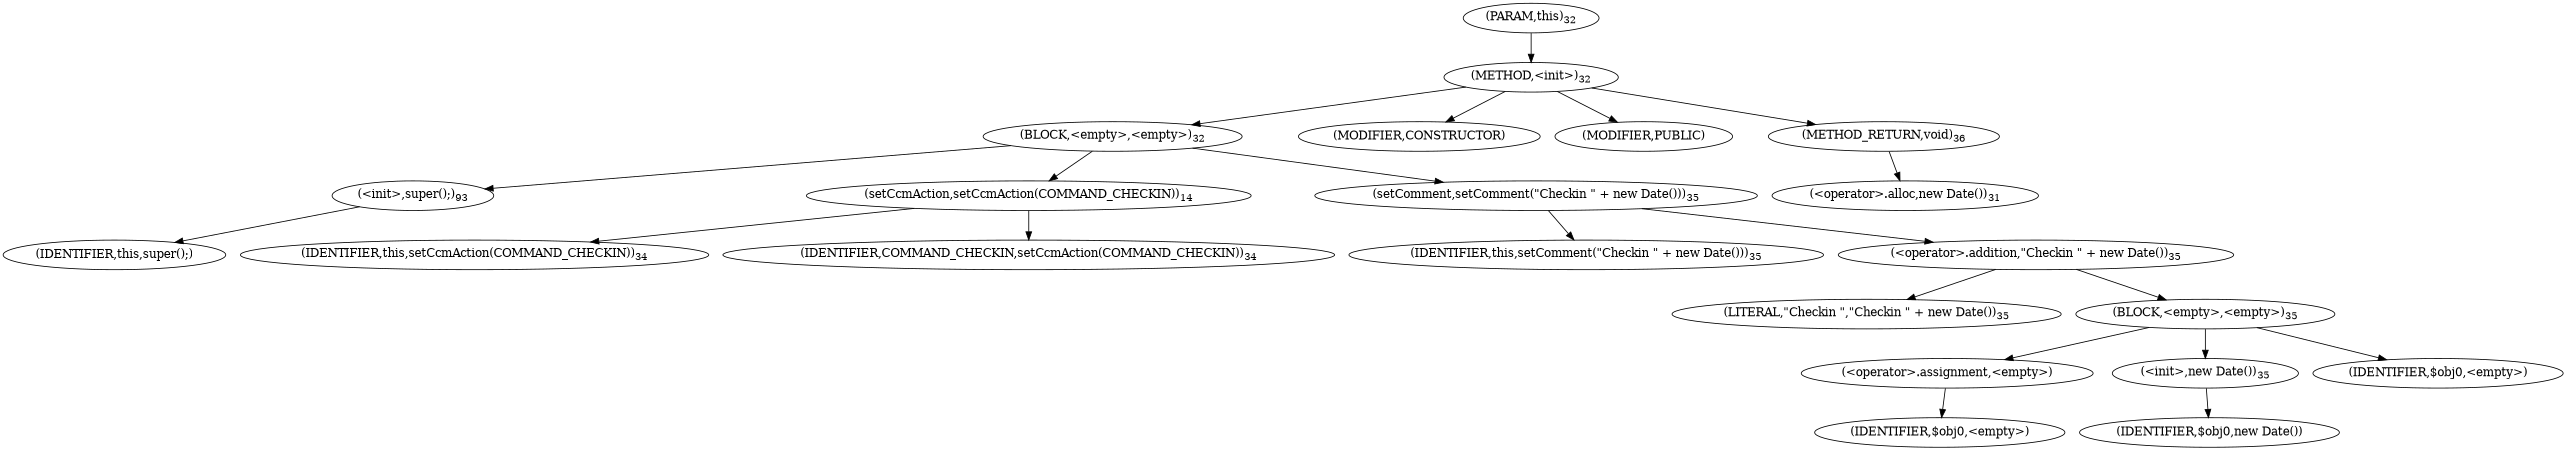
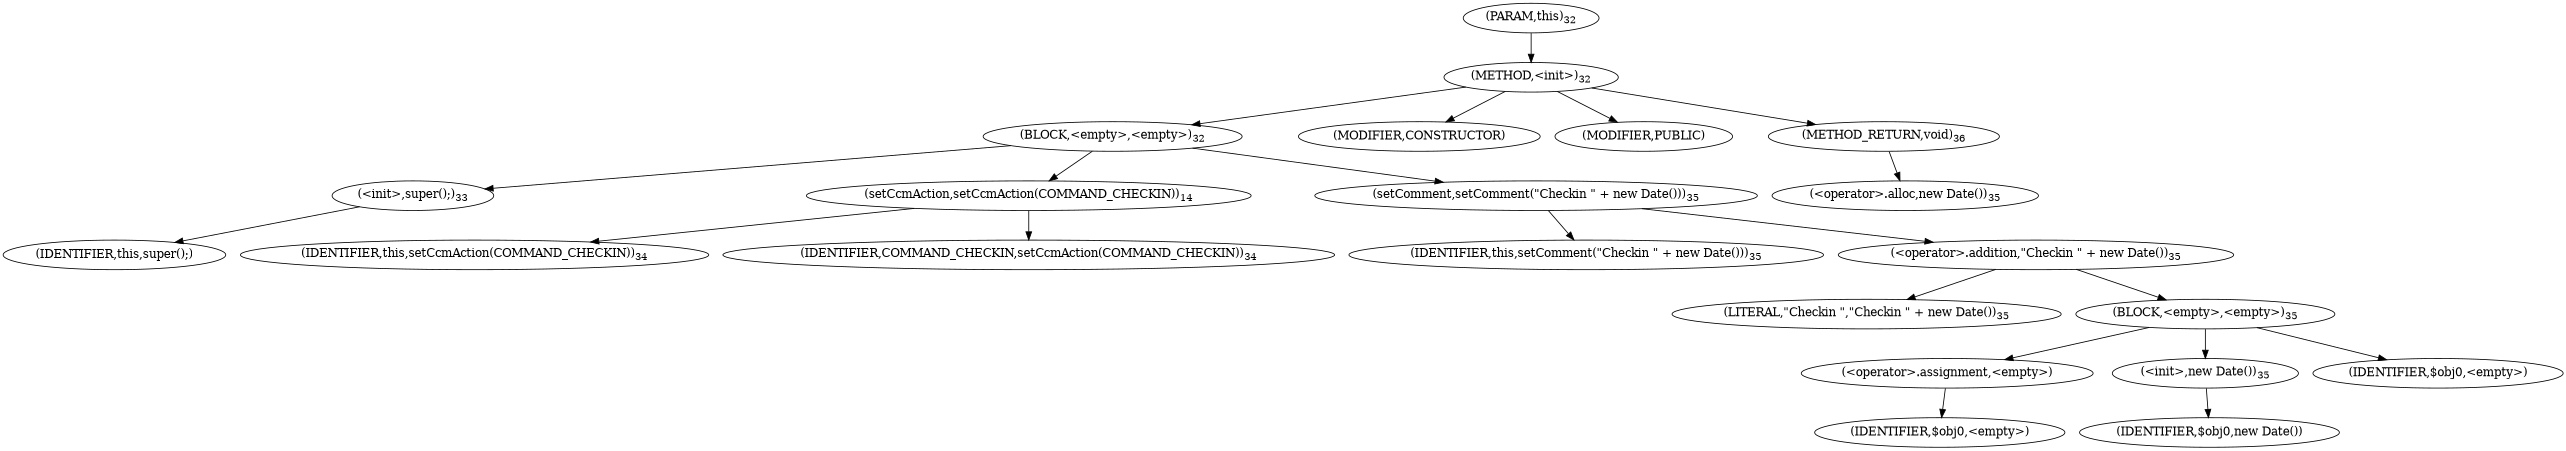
node "(<init>,super();)": text "93" -> "33"
node "(<operator>.alloc,new Date())": text "31" -> "35"
